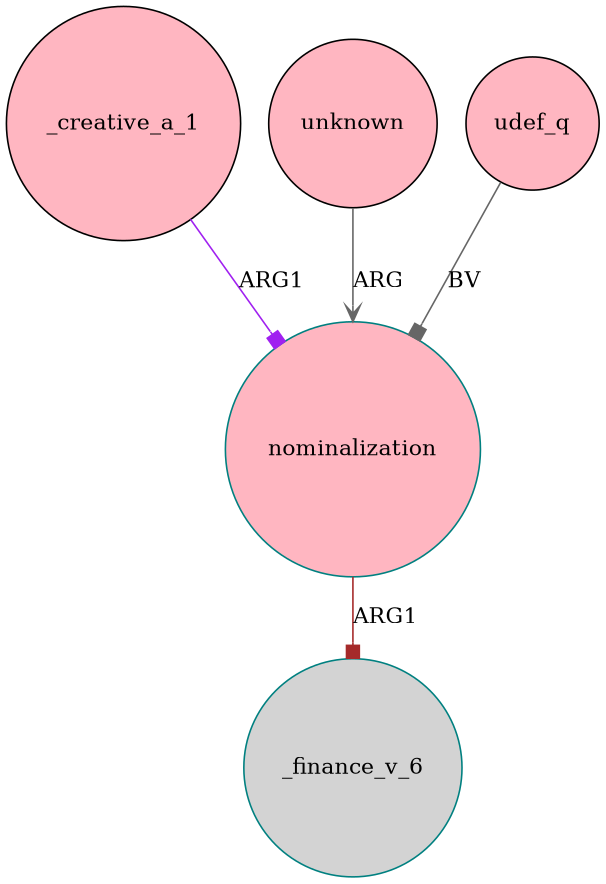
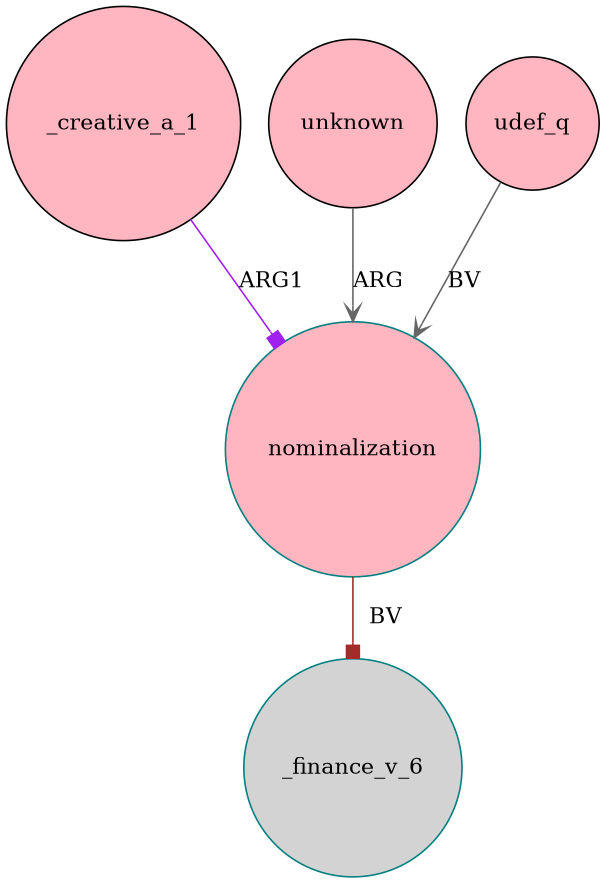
edge "udef_q" -> "nominalization": arrowhead box -> vee
edge "nominalization" -> "_finance_v_6": label "ARG1" -> "BV"
